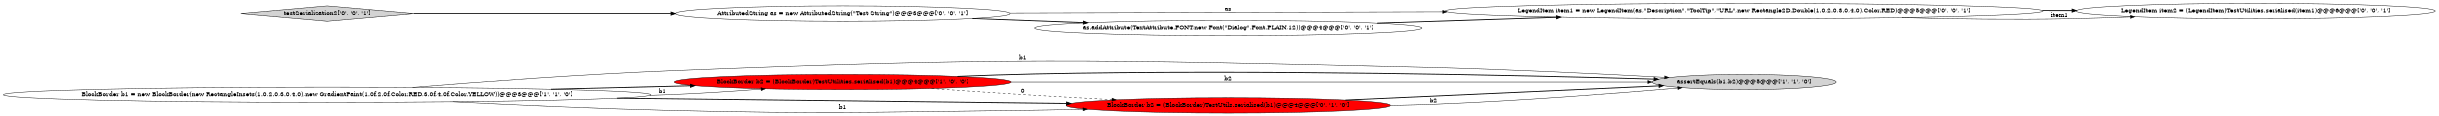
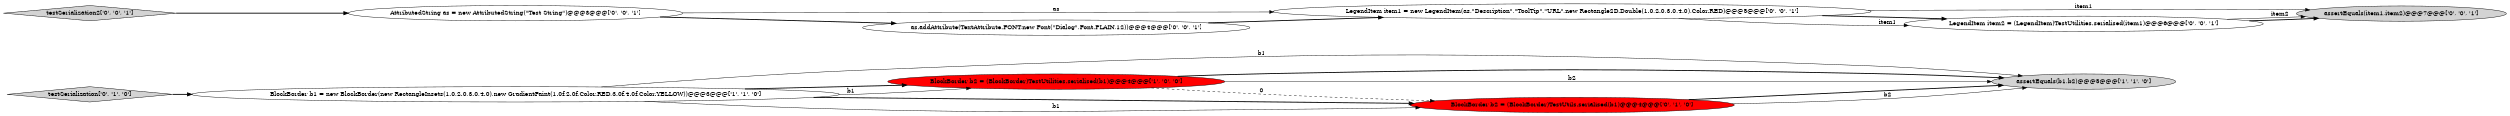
node "assertEquals(item1,item2)@@@7@@@['0', '0', '1']": added
node "testSerialization['0', '1', '0']": added
